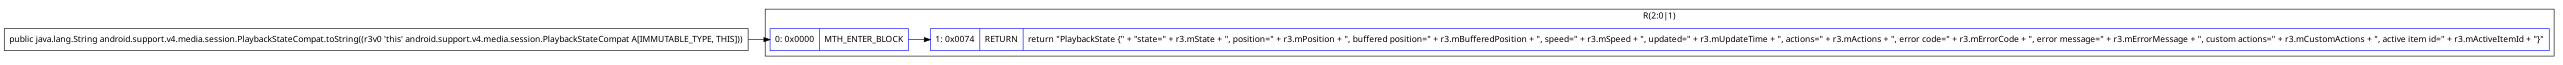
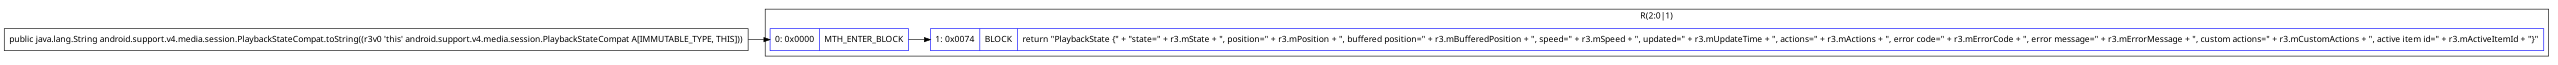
node "1: 0x0074": text "RETURN" -> "BLOCK"
